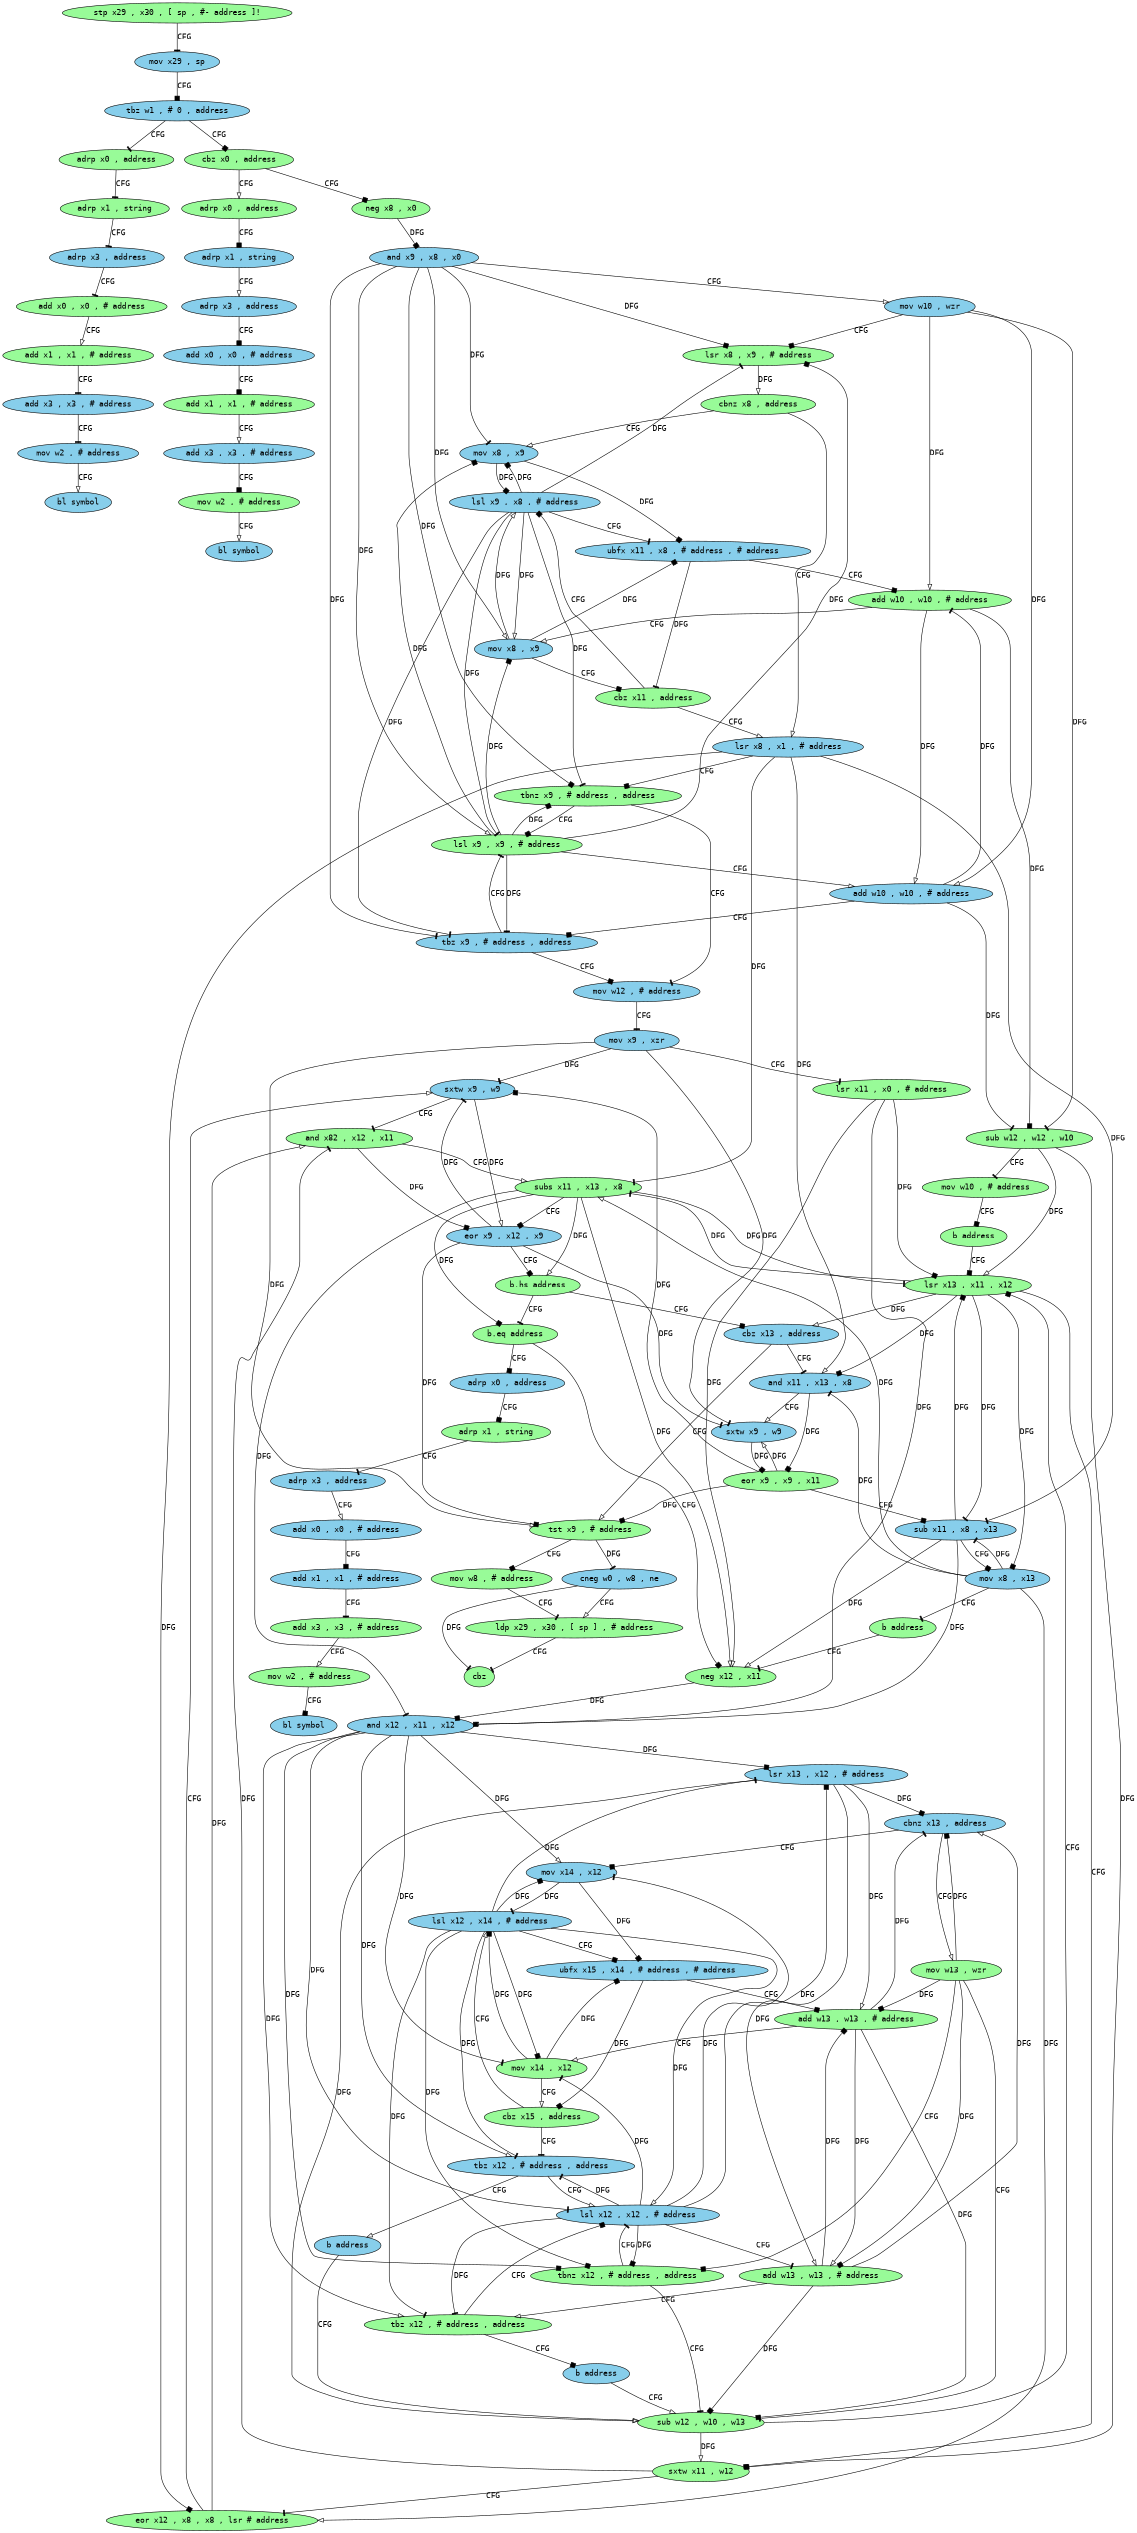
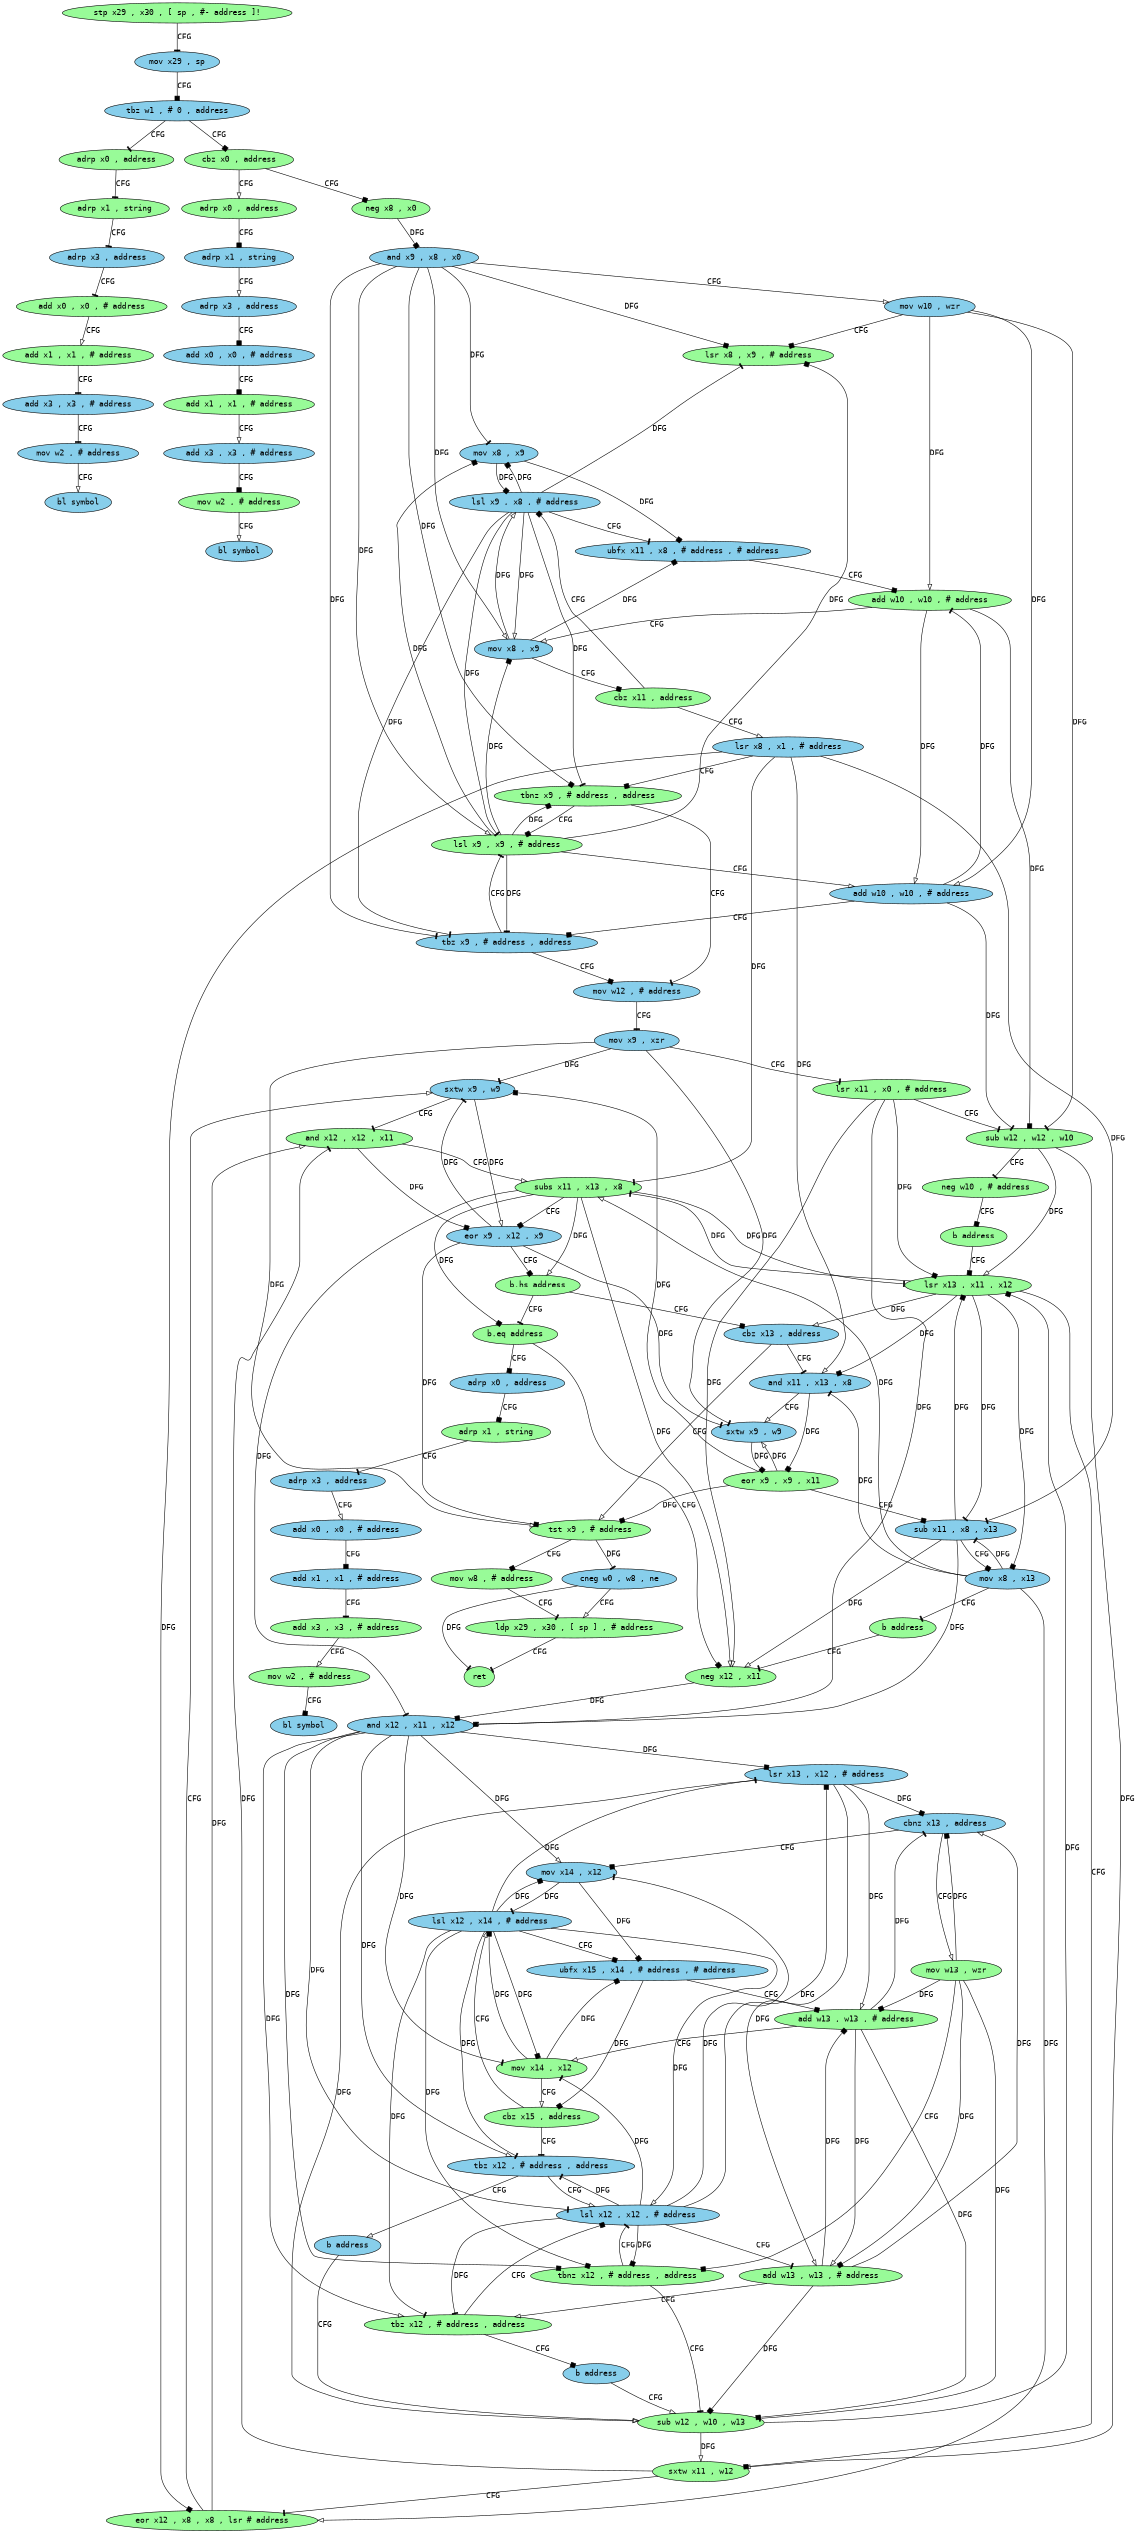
node "cbnz x8 , address": removed
edge "ubfx x11 , x8 , # address , # address" -> "cbz x11 , address": removed, label "DFG"
edge "lsr x11 , x0 , # address" -> "sub w12 , w12 , w10": added, label "CFG"
node "and x82 , x12 , x11": label "and x82 , x12 , x11" -> "and x12 , x12 , x11"
node "mov w10 , # address": label "mov w10 , # address" -> "neg w10 , # address"
node "cbz": label "cbz" -> "ret"
edge "sub w12 , w10 , w13" -> "lsr x13 , x11 , x12": label "CFG" -> "DFG"
edge "sub w12 , w12 , w10" -> "sxtw x11 , w12": arrowhead box -> onormal
edge "mov w13 , wzr" -> "sub w12 , w10 , w13": label "CFG" -> "DFG"
